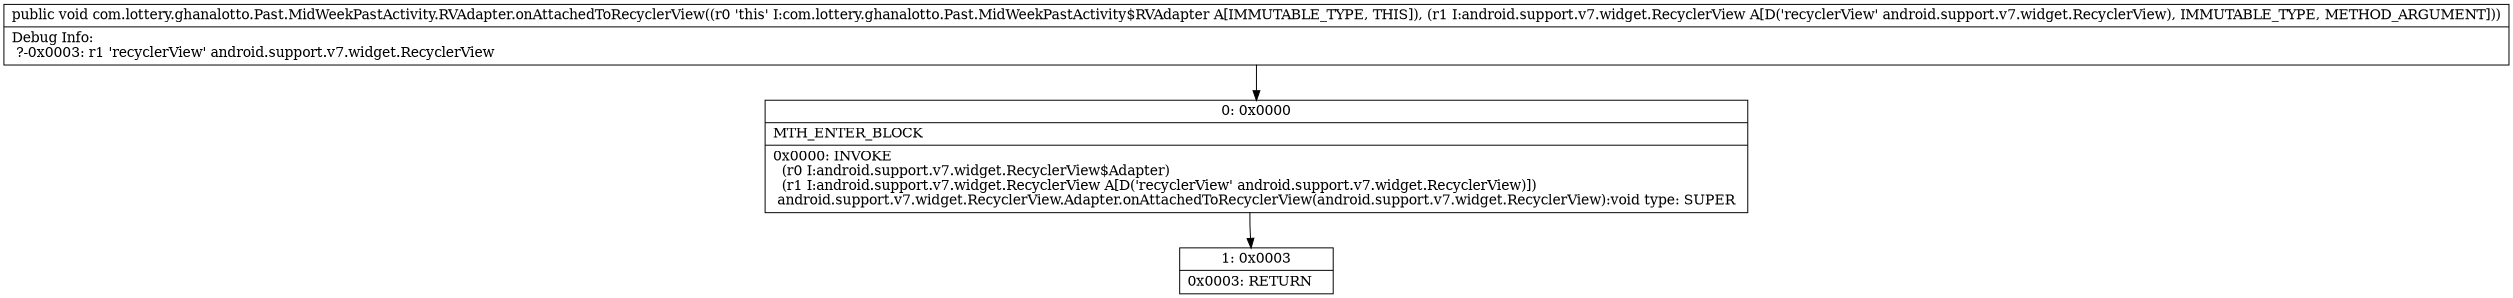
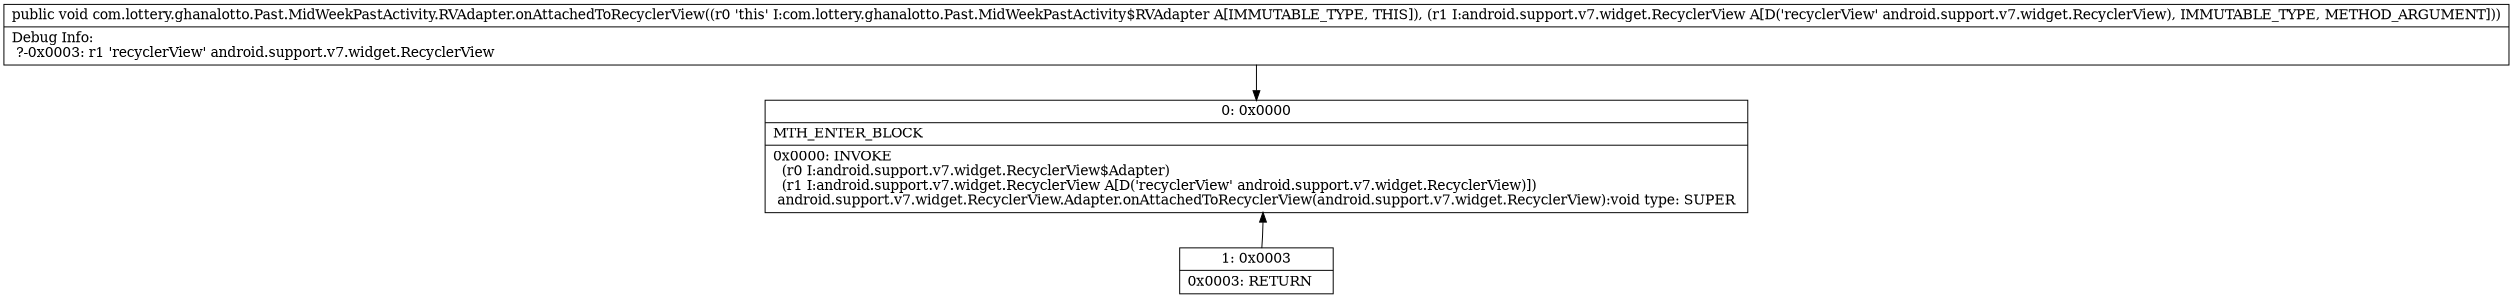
edge "0: 0x0000" -> "1: 0x0003": reversed
